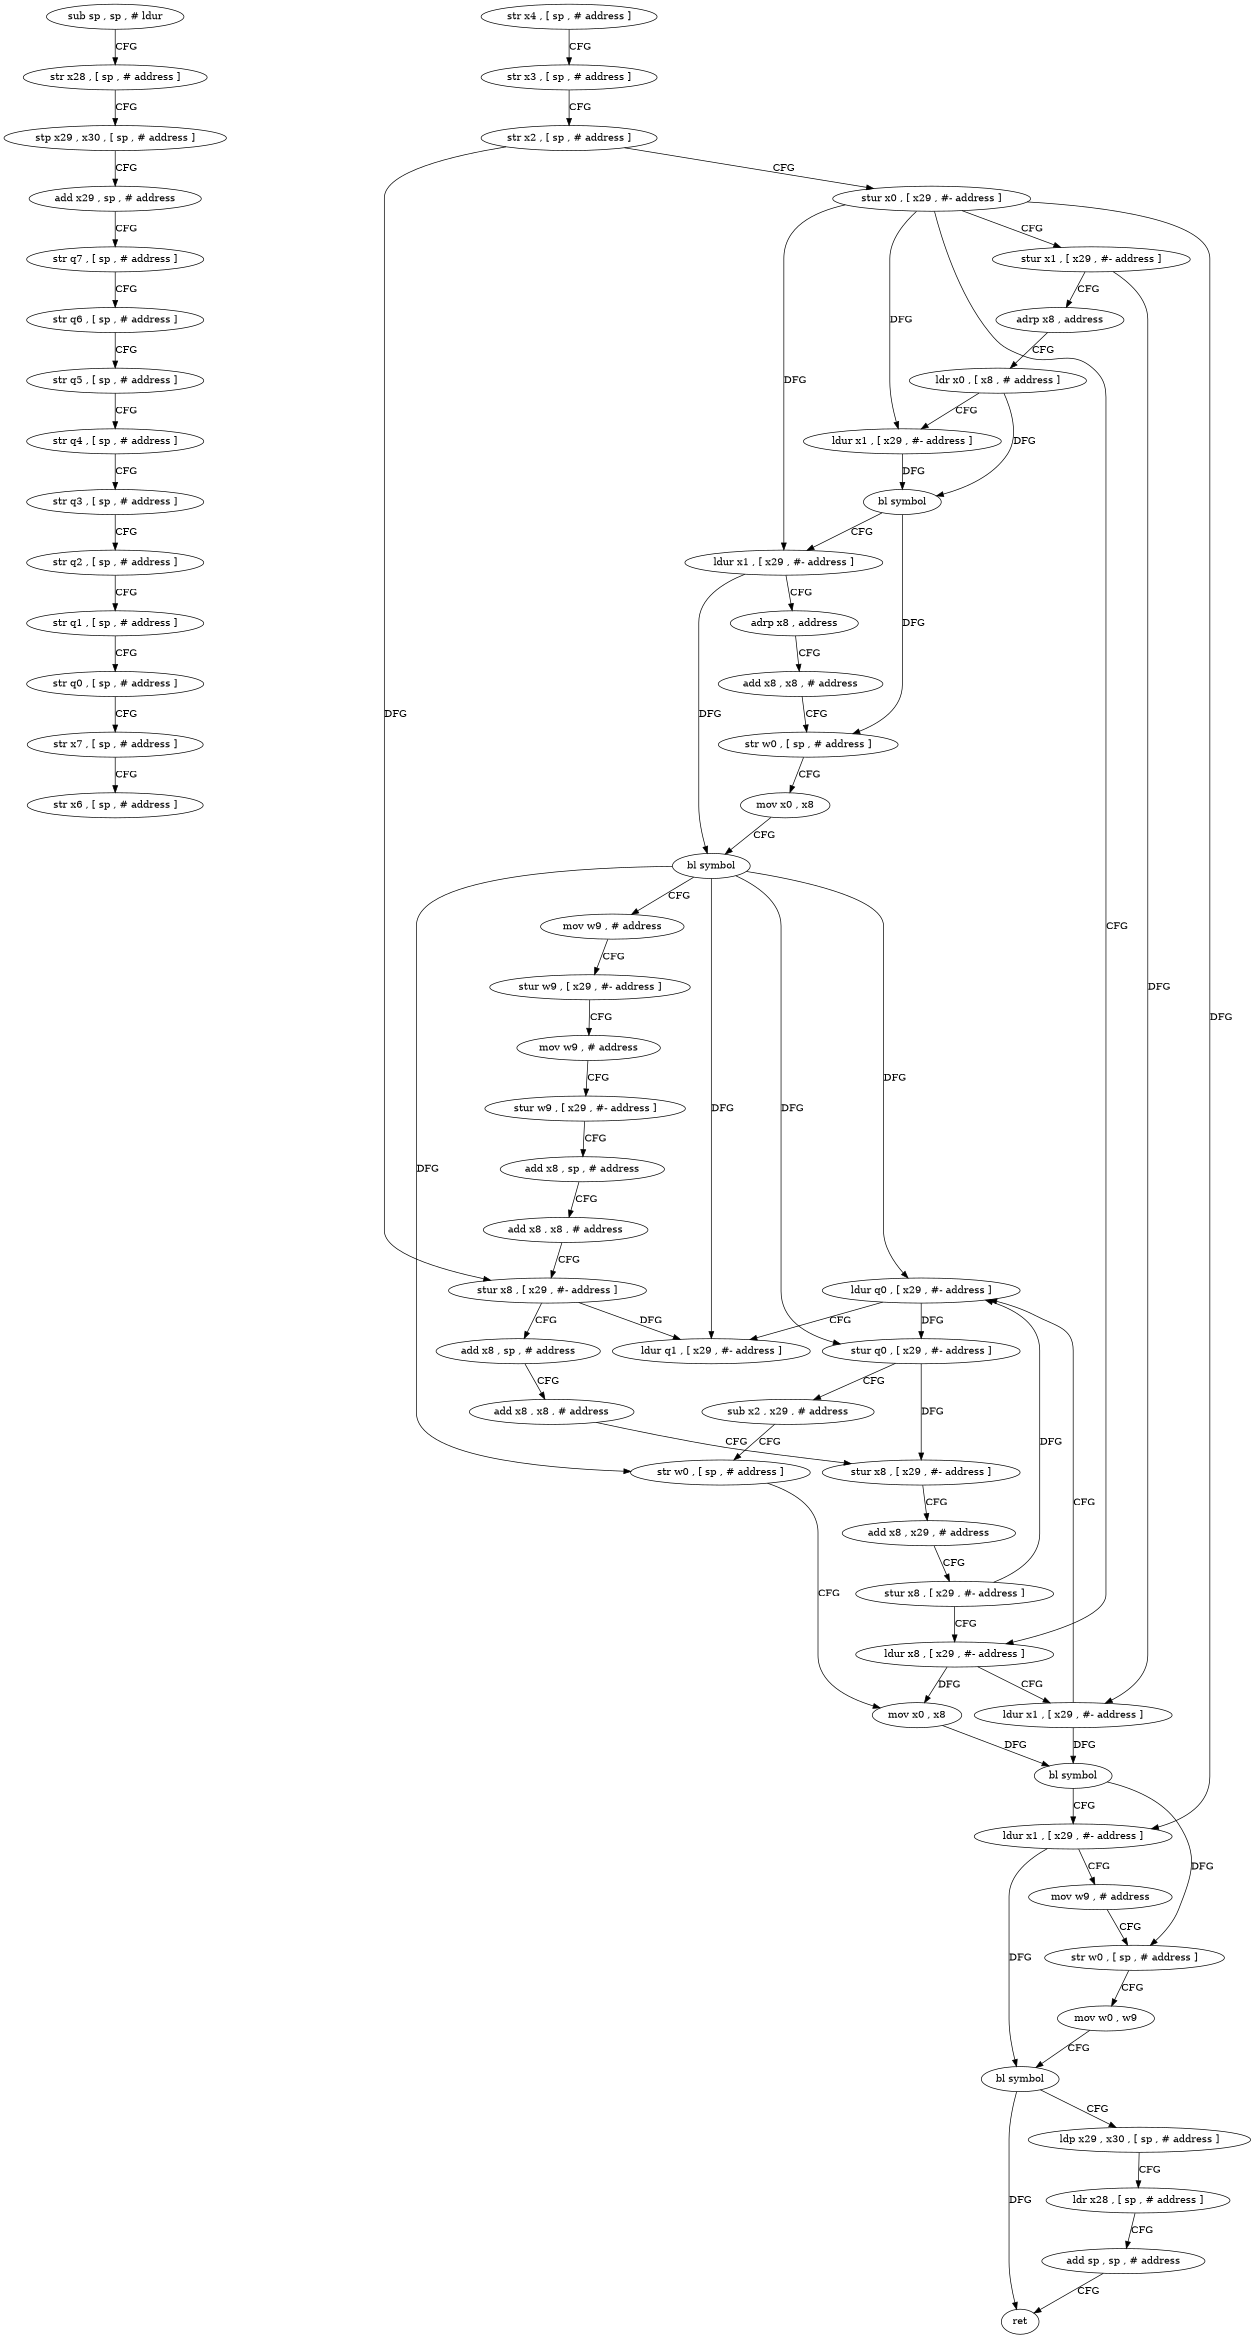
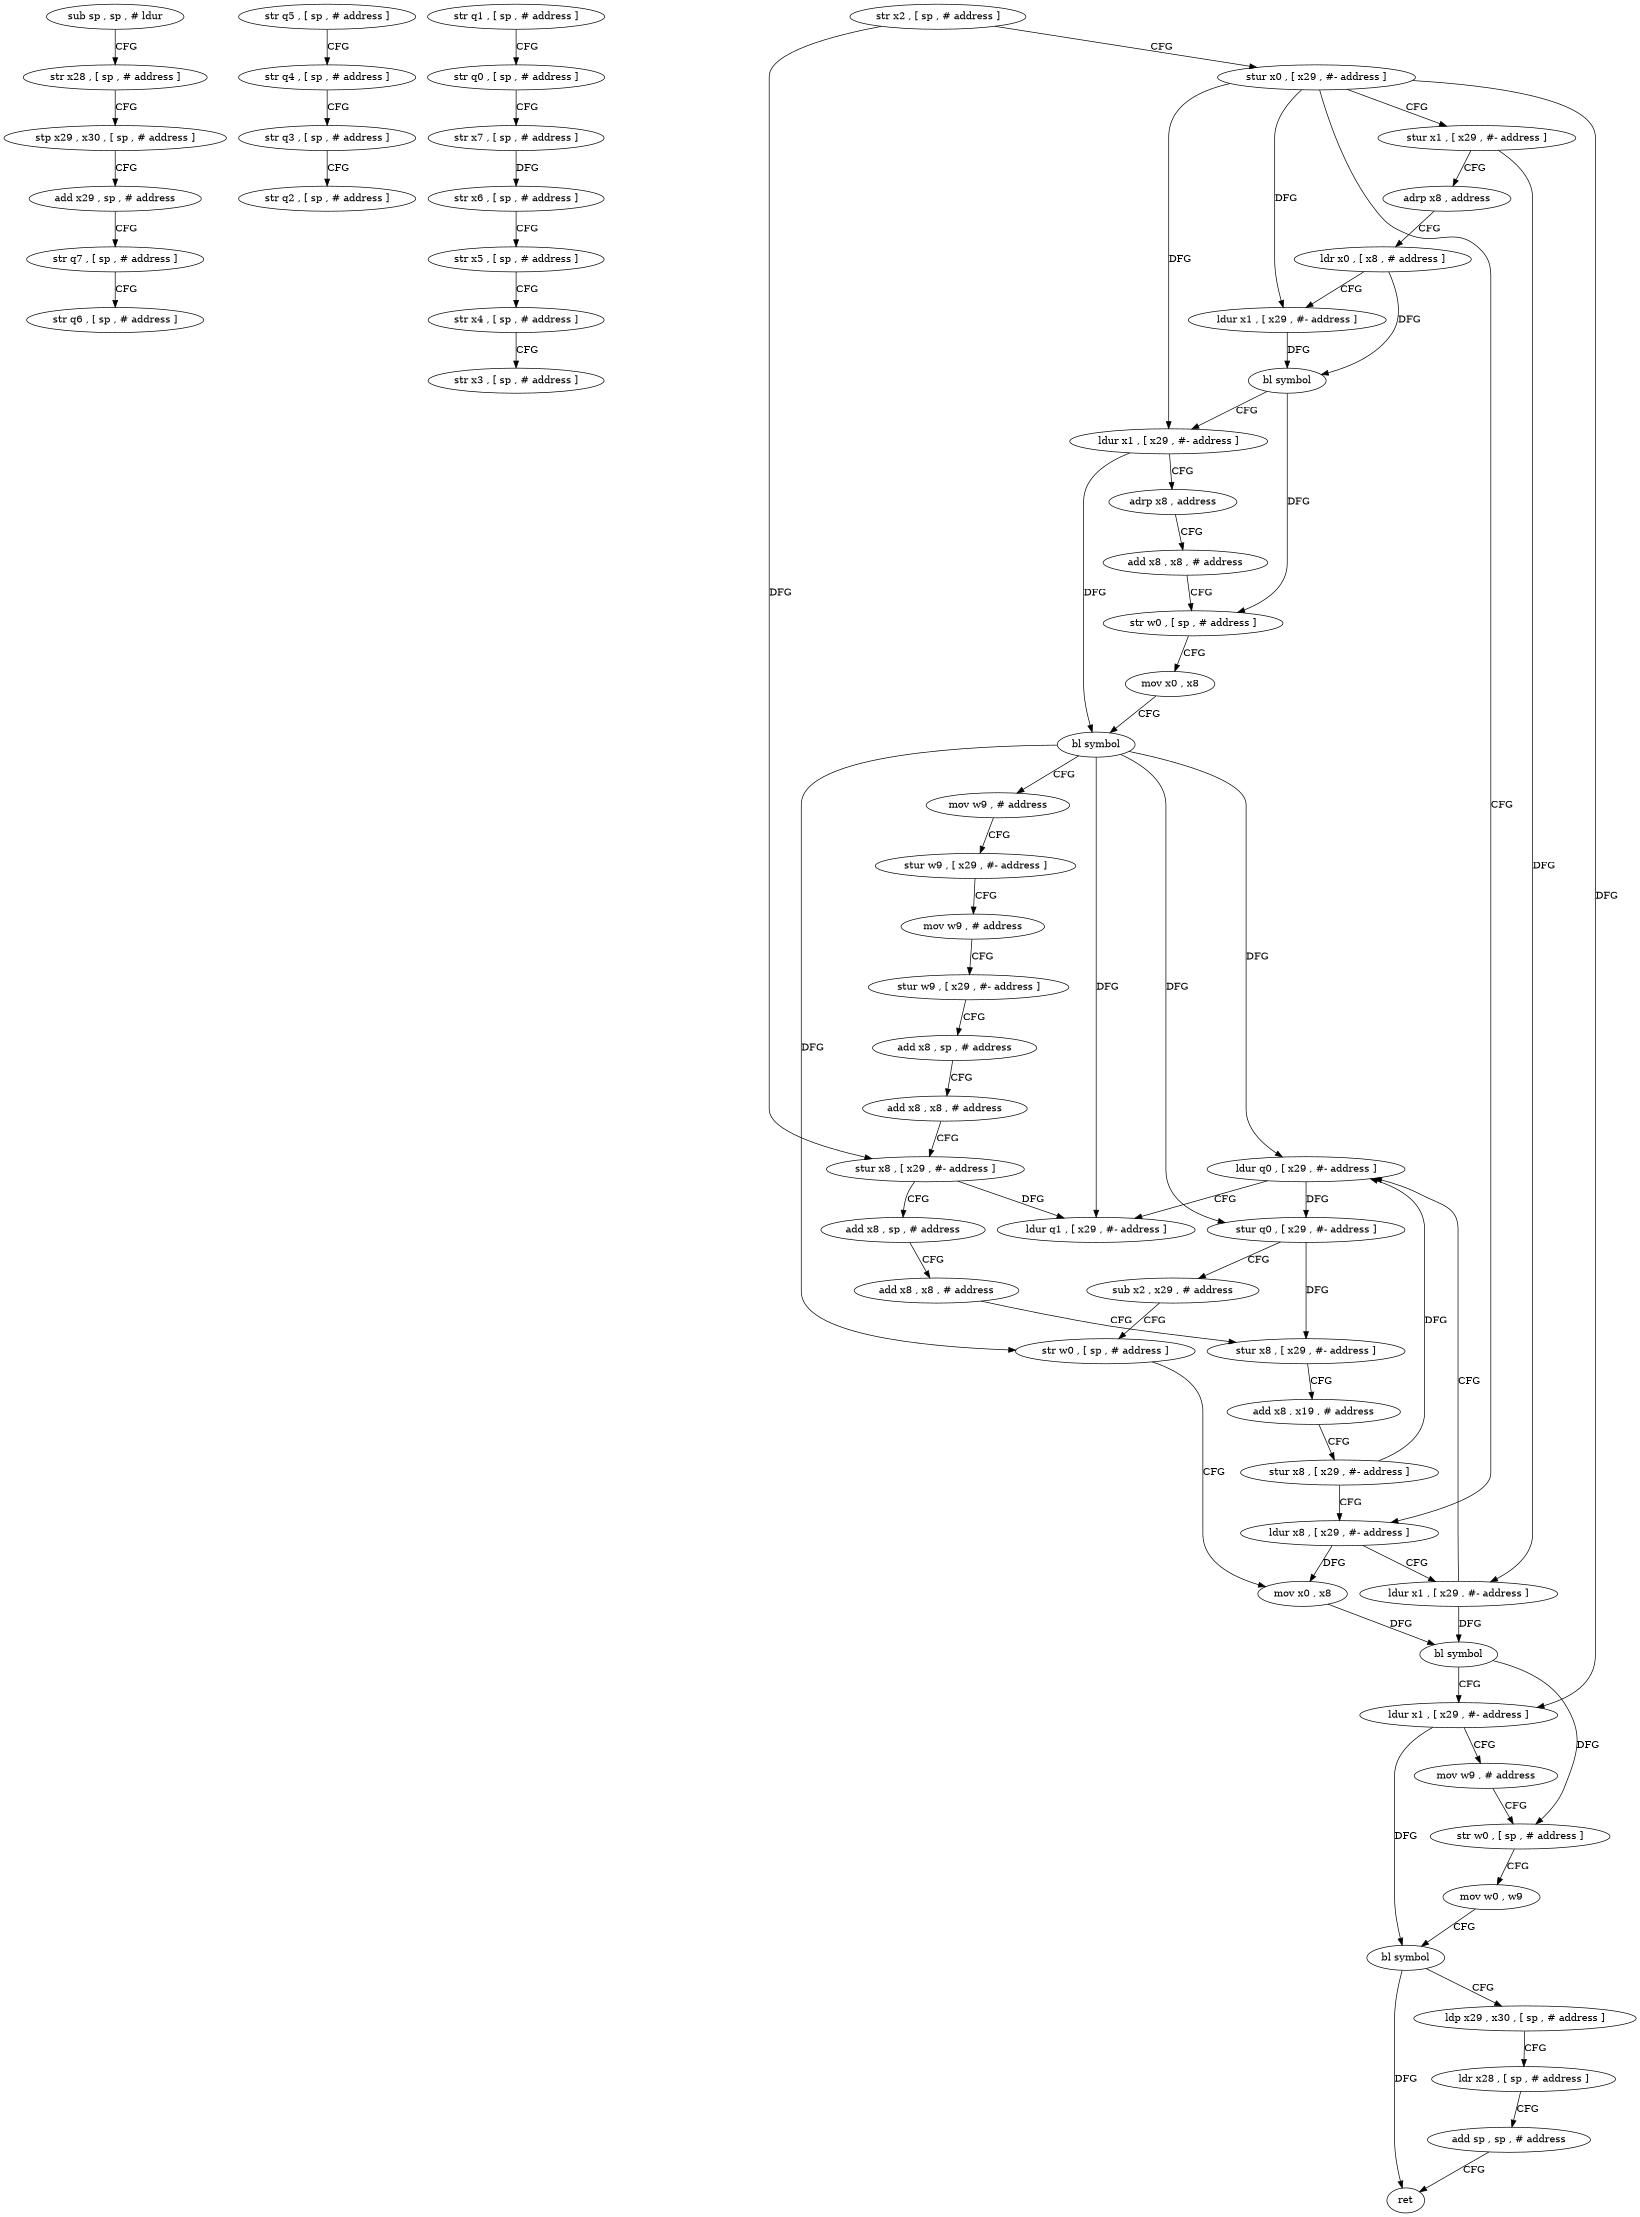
edge "str x3 , [ sp , # address ]" -> "str x2 , [ sp , # address ]": removed, label "CFG"
node "str x5 , [ sp , # address ]": added
edge "str q6 , [ sp , # address ]" -> "str q5 , [ sp , # address ]": removed, label "CFG"
edge "str q2 , [ sp , # address ]" -> "str q1 , [ sp , # address ]": removed, label "CFG"
edge "str x7 , [ sp , # address ]" -> "str x6 , [ sp , # address ]": label "CFG" -> "DFG"
node "add x8 , x29 , # address": label "add x8 , x29 , # address" -> "add x8 , x19 , # address"
